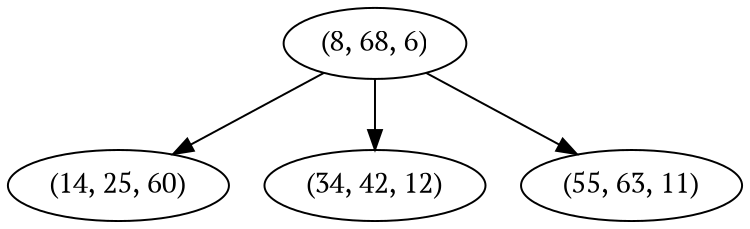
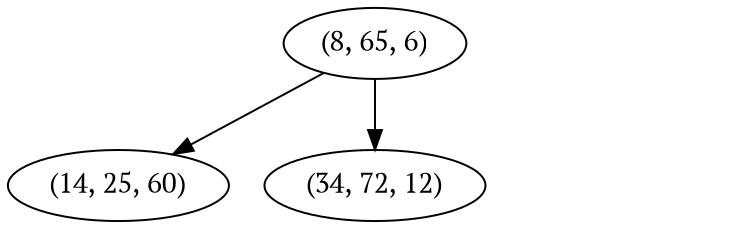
node "(8, 68, 6)": label "(8, 68, 6)" -> "(8, 65, 6)"
node "(34, 42, 12)": label "(34, 42, 12)" -> "(34, 72, 12)"
node "(55, 63, 11)": removed
